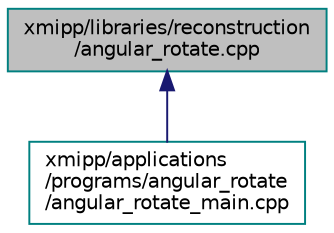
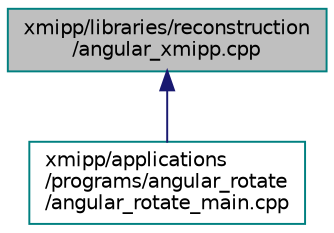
node "xmipp/libraries/reconstruction /angular_rotate.cpp": label "xmipp/libraries/reconstruction /angular_rotate.cpp" -> "xmipp/libraries/reconstruction /angular_xmipp.cpp"
